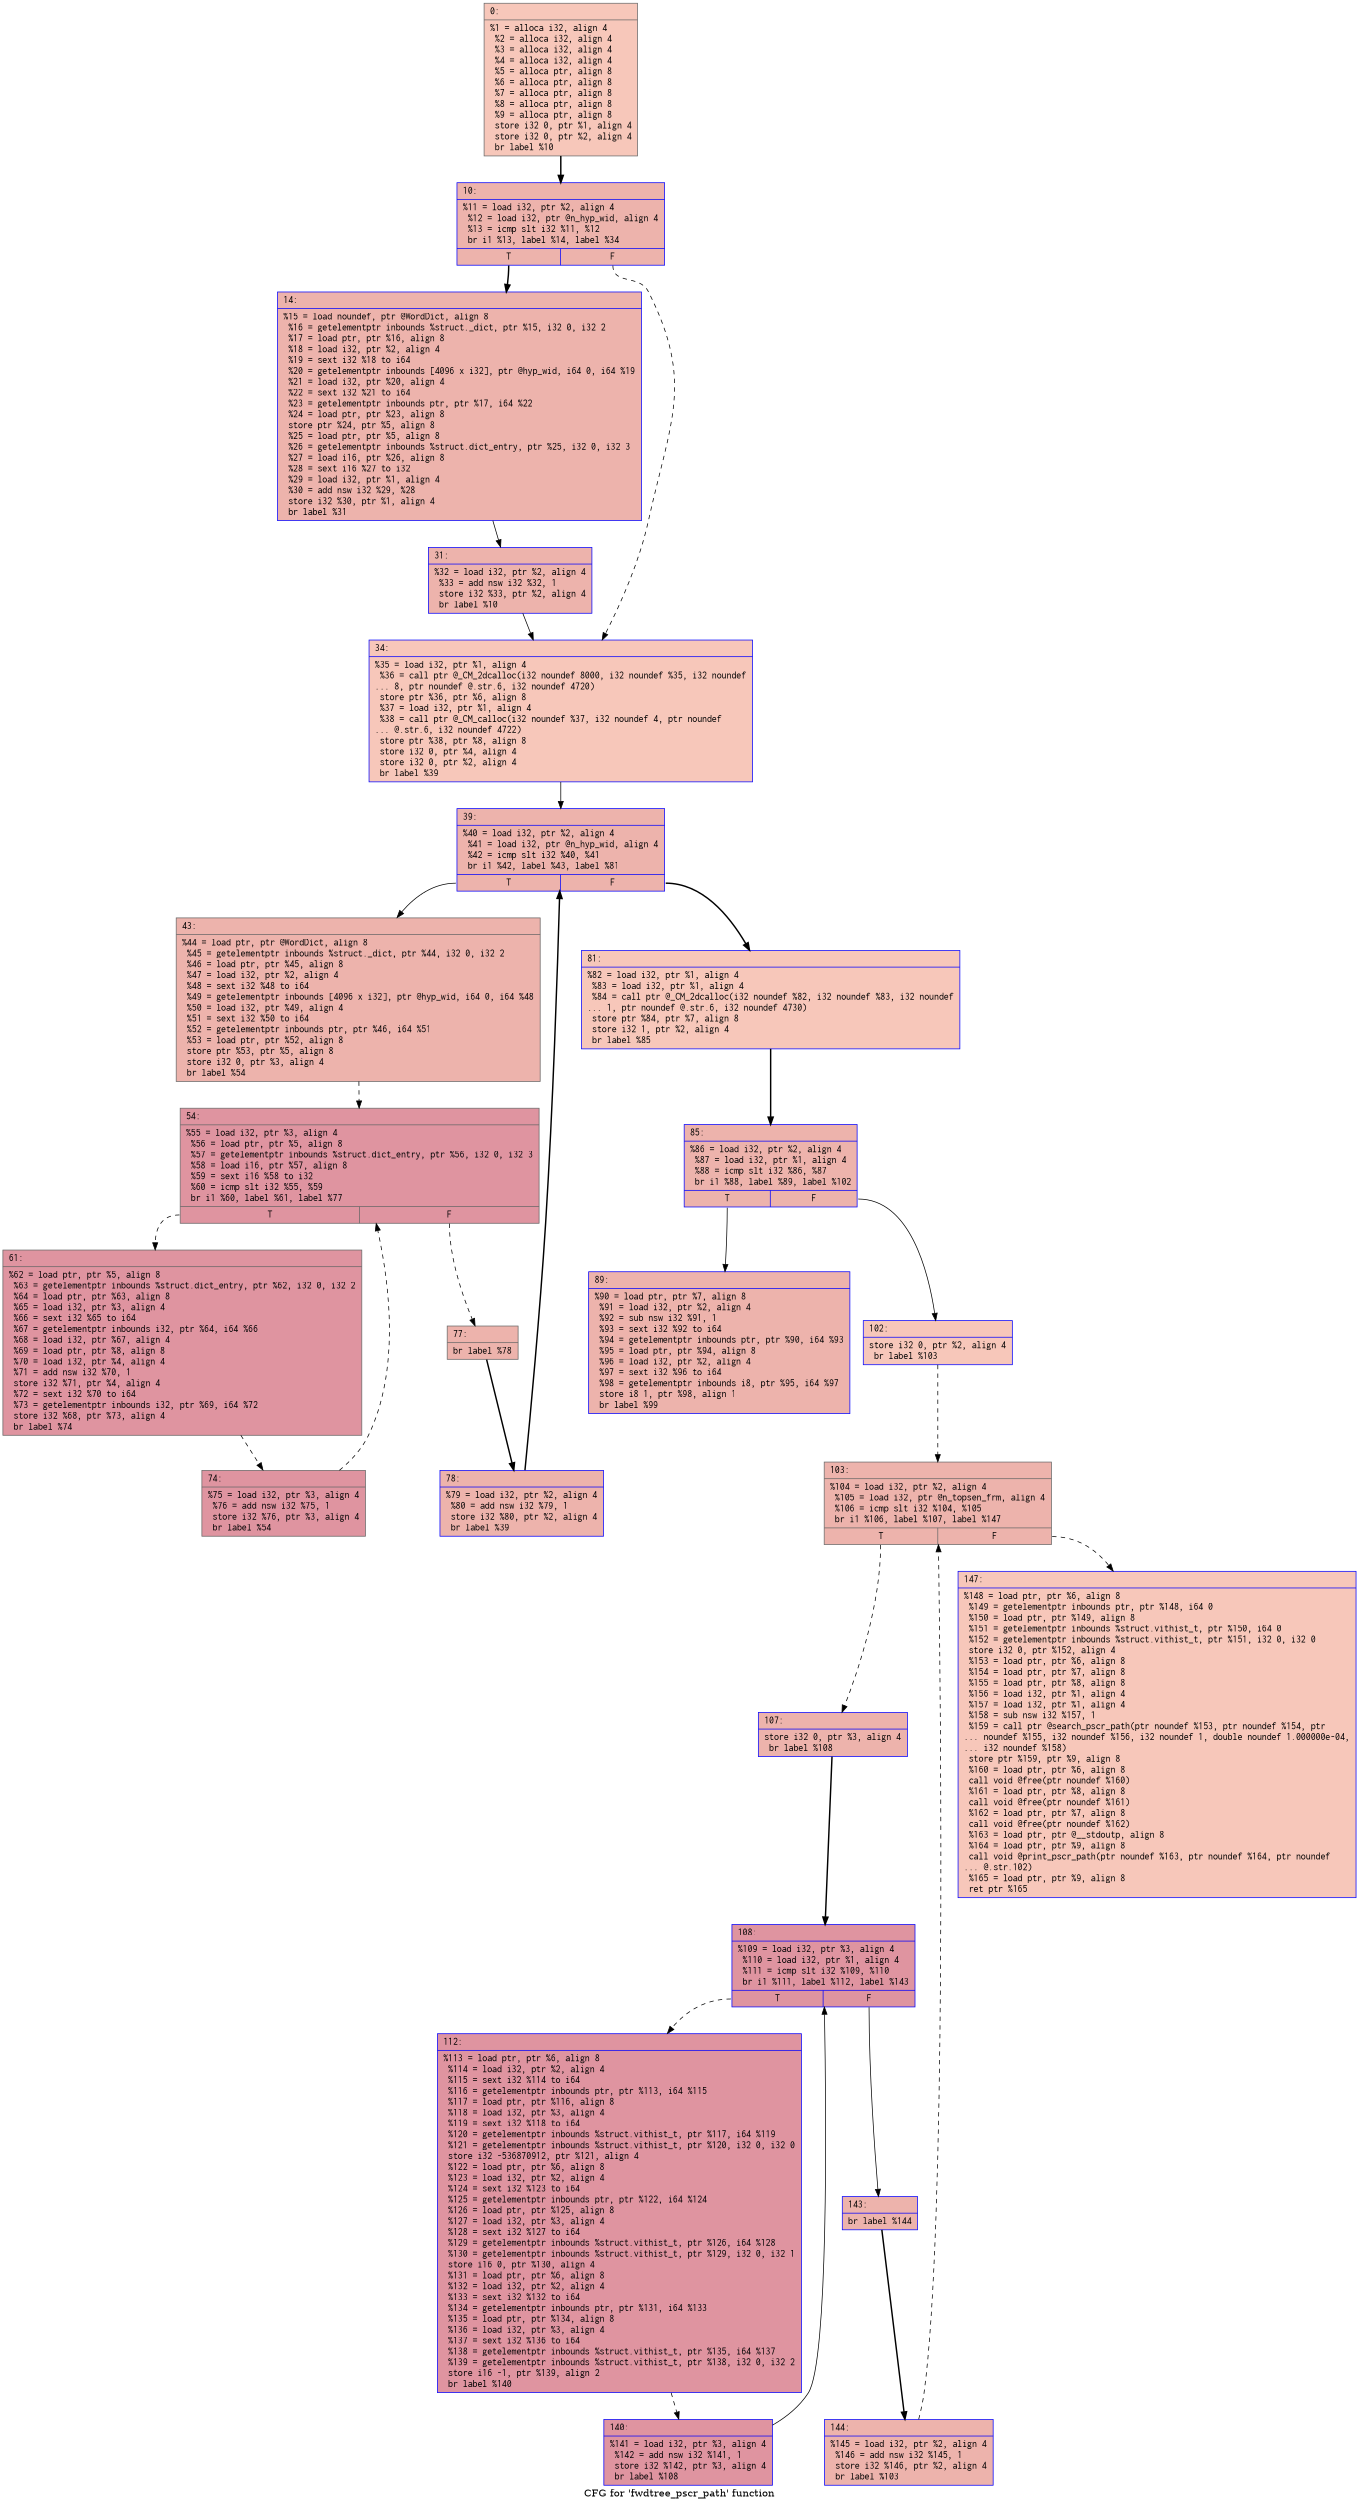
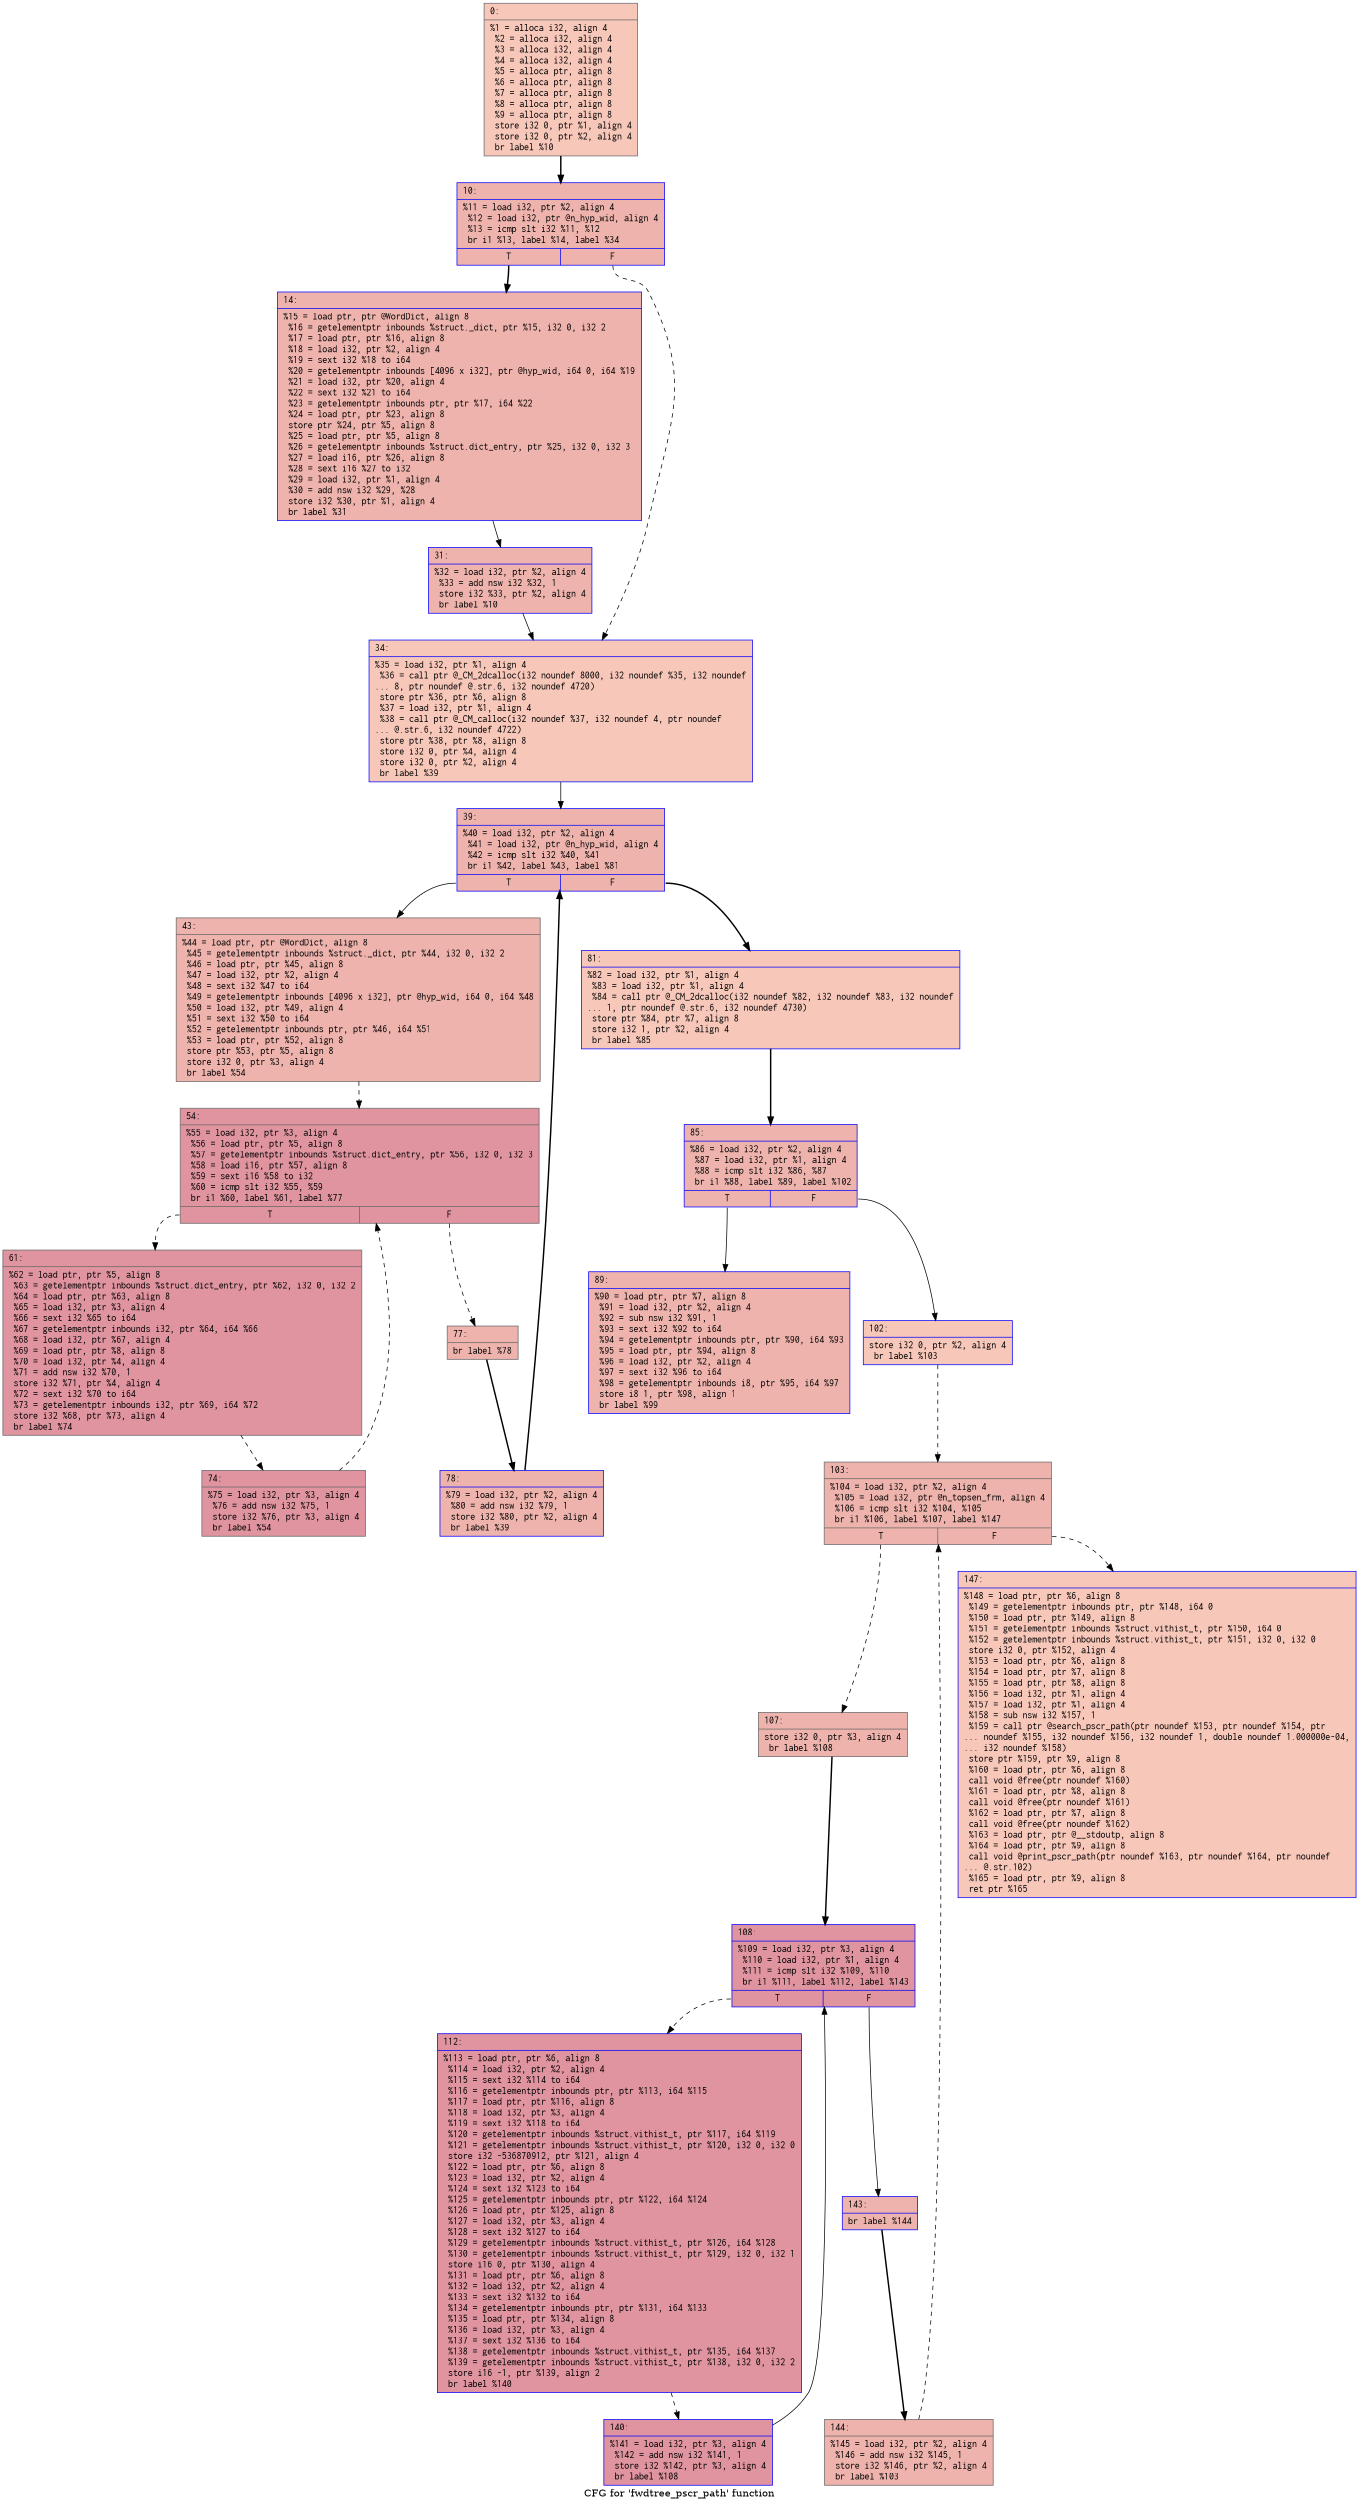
node "14:": text "%15 = load noundef, ptr @WordDict, align 8" -> "%15 = load ptr, ptr @WordDict, align 8"
node "43:": text "%48 = sext i32 %48 to i64" -> "%48 = sext i32 %47 to i64"
node "107:": color blue -> gray40
node "144:": color blue -> gray40
